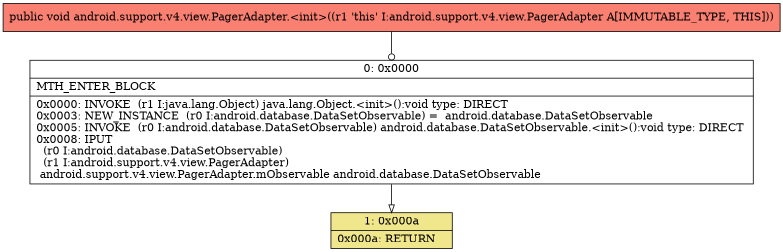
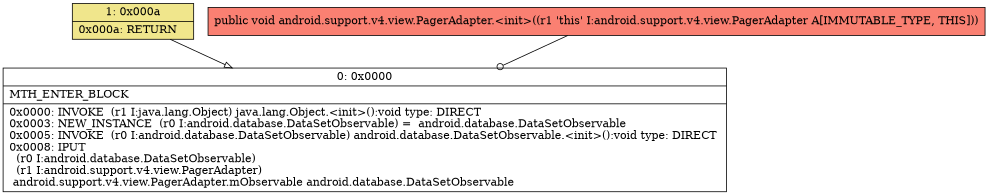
edge "0: 0x0000" -> "1: 0x000a": reversed
